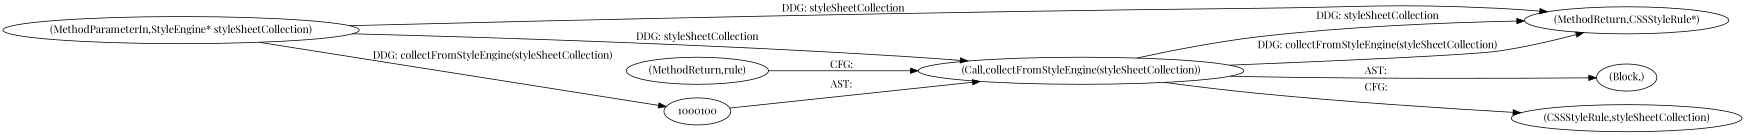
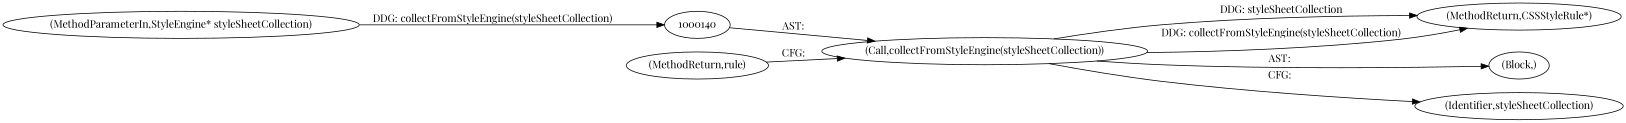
edge "(MethodParameterIn,StyleEngine* styleSheetCollection)" -> "(MethodReturn,CSSStyleRule*)": removed, label "DDG: styleSheetCollection"
edge "(MethodParameterIn,StyleEngine* styleSheetCollection)" -> "(Call,collectFromStyleEngine(styleSheetCollection))": removed, label "DDG: styleSheetCollection"
node "1000100": label "1000100" -> "1000140"
node "(CSSStyleRule,styleSheetCollection)": label "(CSSStyleRule,styleSheetCollection)" -> "(Identifier,styleSheetCollection)"
